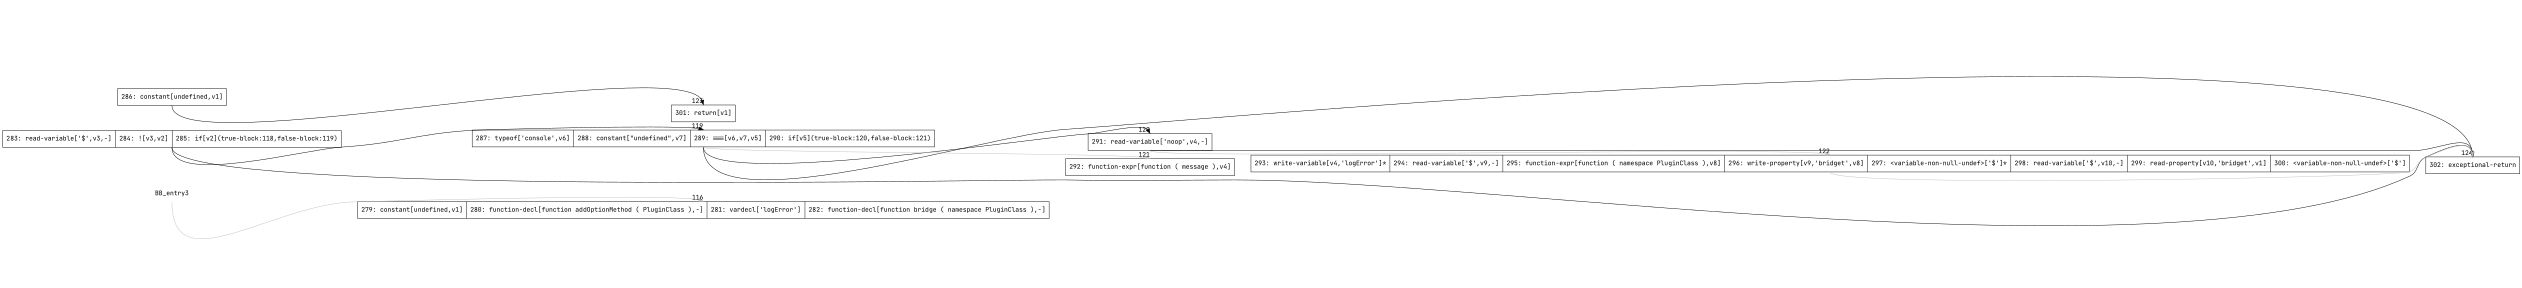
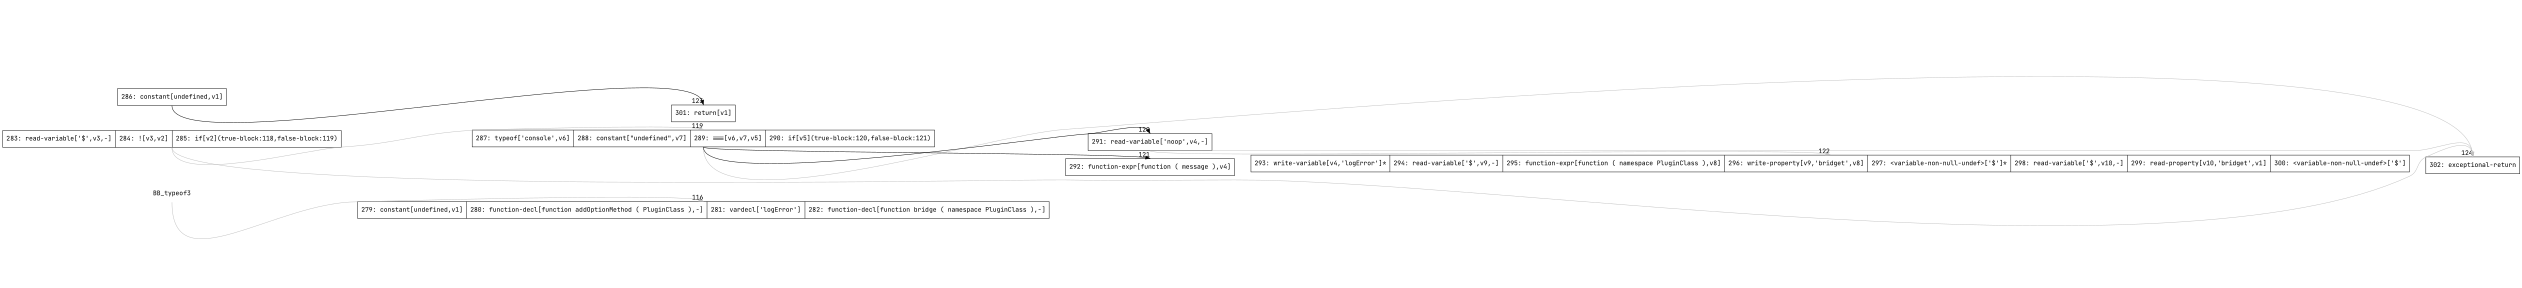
edge "287: typeof['console',v6]" -> "302: exceptional-return": color black -> gray
edge "283: read-variable['$',v3,-]" -> "287: typeof['console',v6]": color black -> gray
edge "291: read-variable['noop',v4,-]" -> "302: exceptional-return": color black -> gray
edge "287: typeof['console',v6]" -> "292: function-expr[function ( message ),v4]": color gray -> black
edge "293: write-variable[v4,'logError']*" -> "302: exceptional-return": removed
edge "283: read-variable['$',v3,-]" -> "302: exceptional-return": color black -> gray
node "BB_entry3": label "BB_entry3" -> "BB_typeof3"
